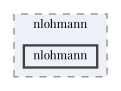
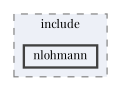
cluster "nlohmann": label "nlohmann" -> "include"
